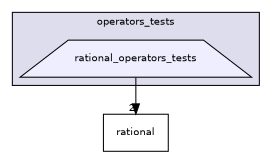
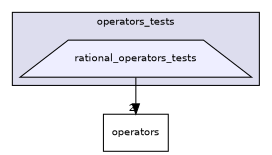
node "rational": label "rational" -> "operators"
